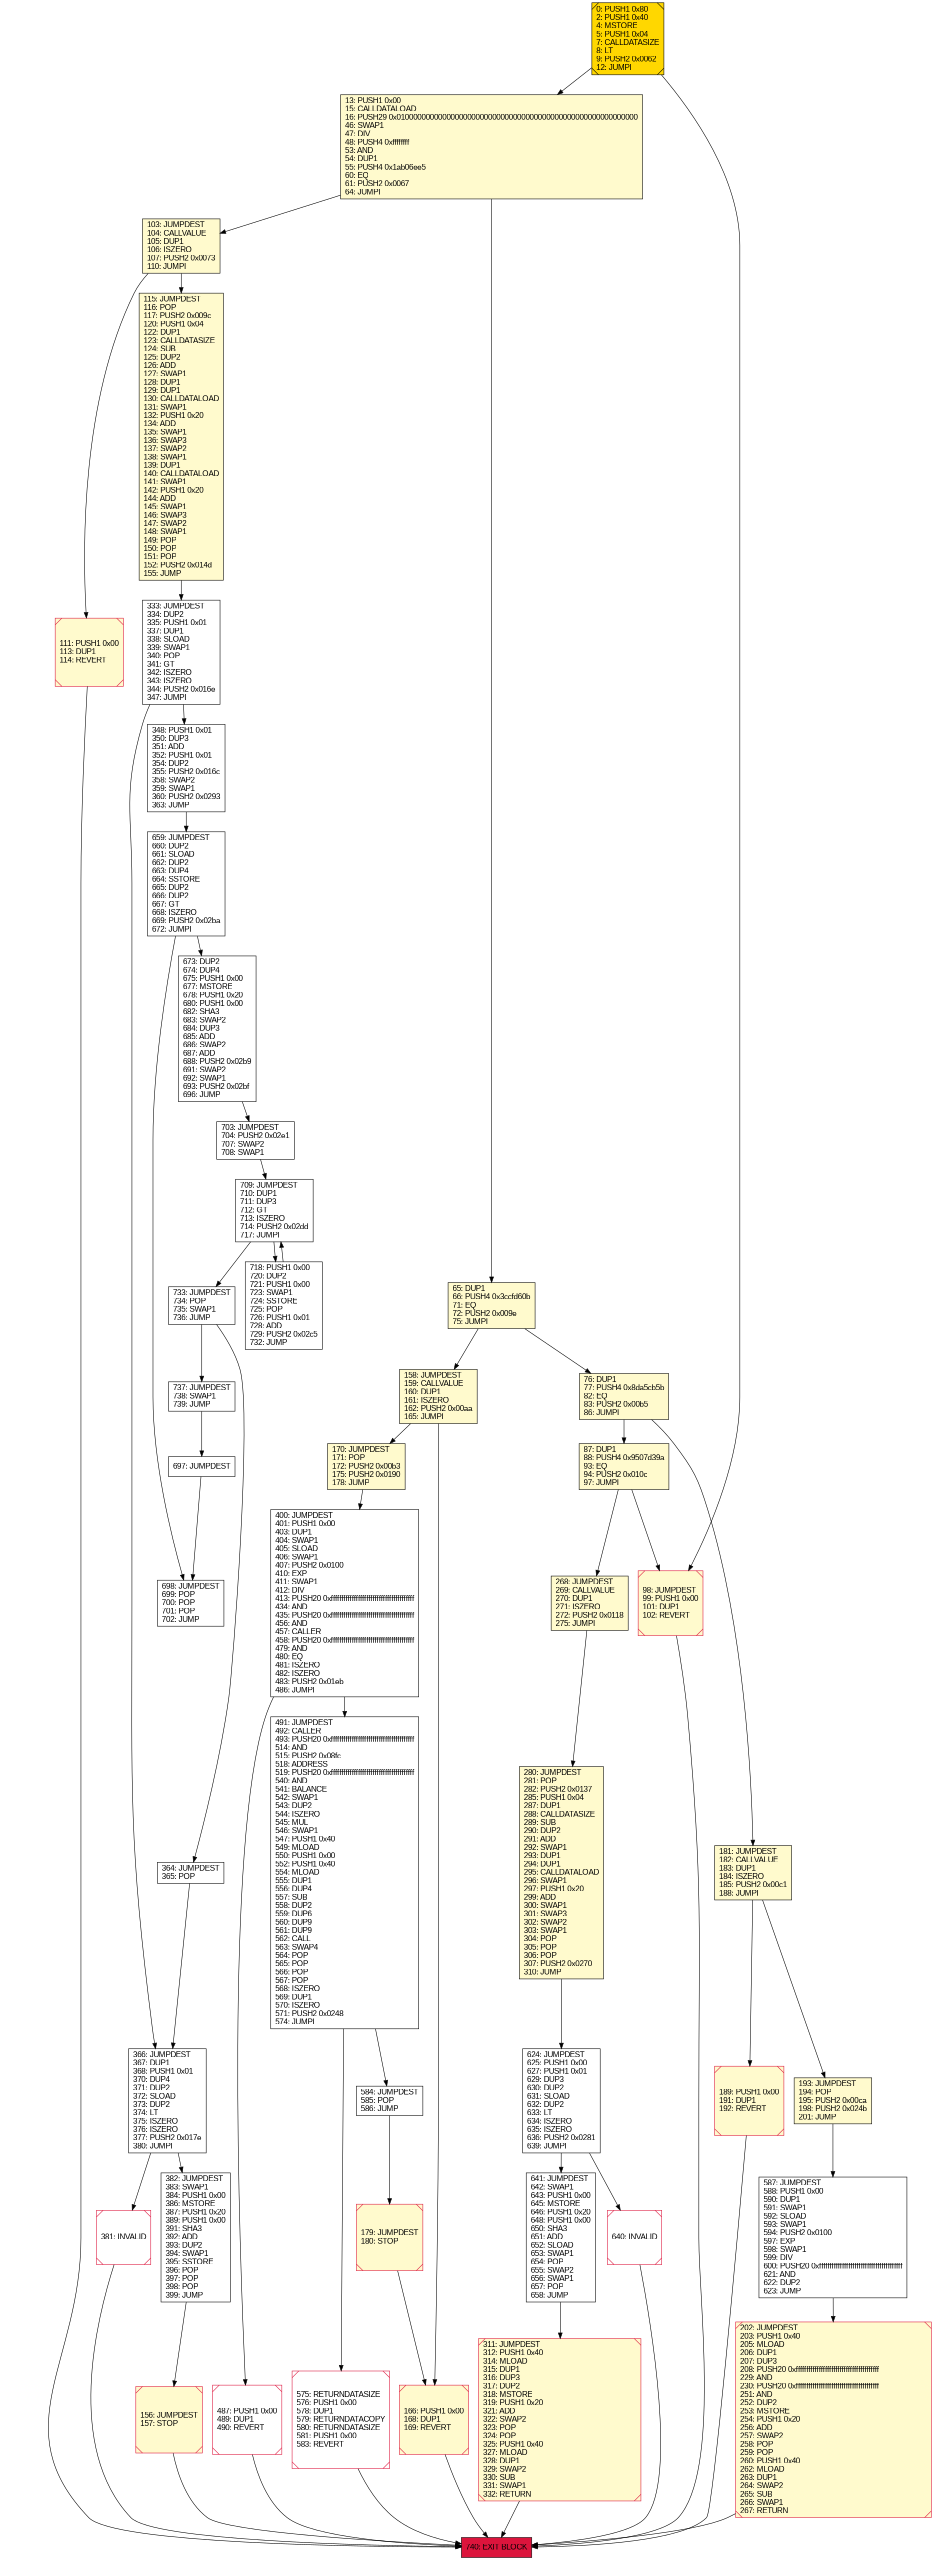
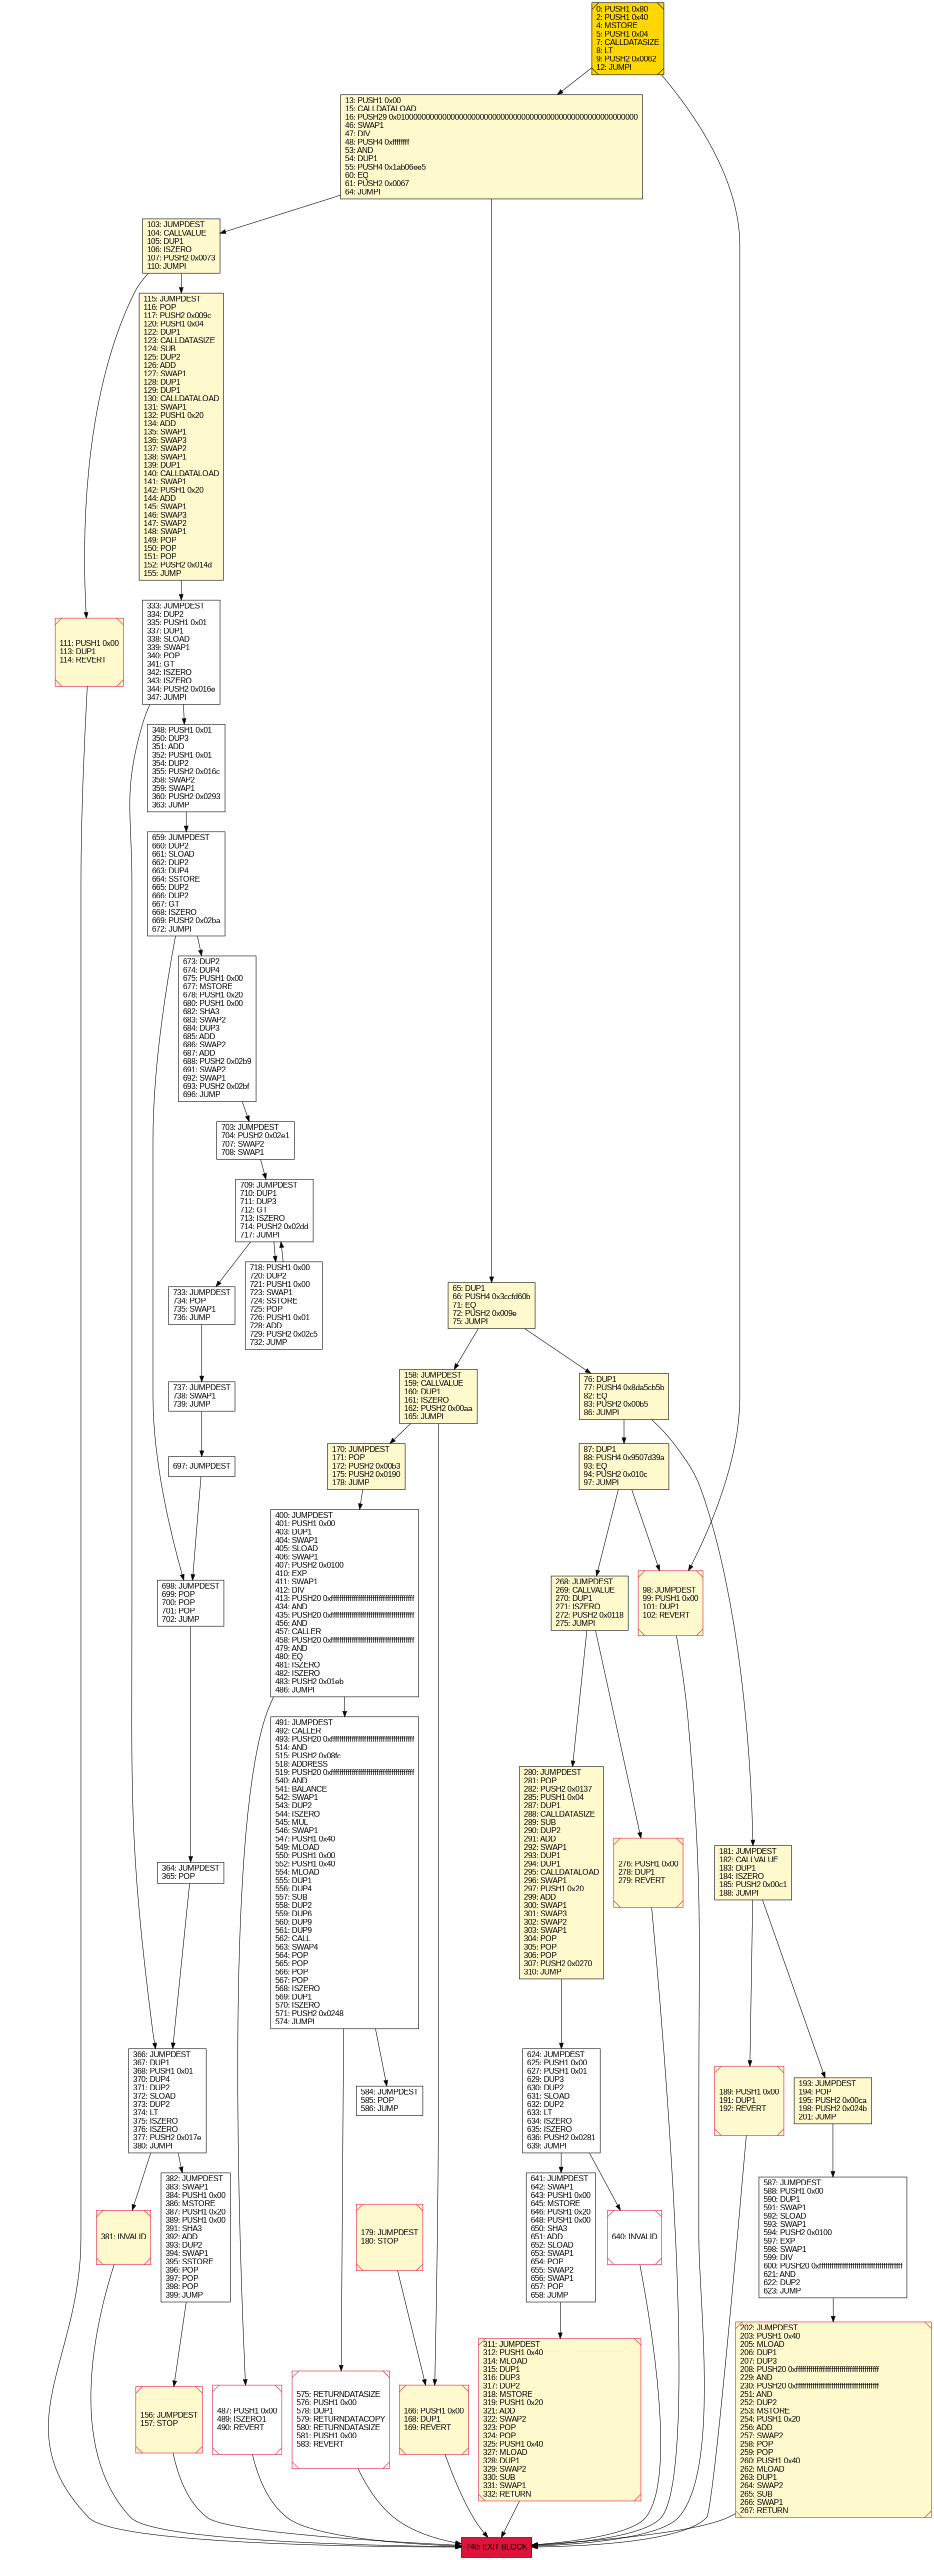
edge "733: JUMPDEST 734: POP 735: SWAP1 736: JUMP" -> "364: JUMPDEST 365: POP": now "698: JUMPDEST 699: POP 700: POP 701: POP 702: JUMP" -> "364: JUMPDEST 365: POP"
node "276: PUSH1 0x00 278: DUP1 279: REVERT": added
edge "584: JUMPDEST 585: POP 586: JUMP" -> "179: JUMPDEST 180: STOP": removed
node "381: INVALID": fillcolor white -> lemonchiffon
node "487: PUSH1 0x00 489: DUP1 490: REVERT": label "487: PUSH1 0x00 489: DUP1 490: REVERT" -> "487: PUSH1 0x00 489: ISZERO1 490: REVERT"
